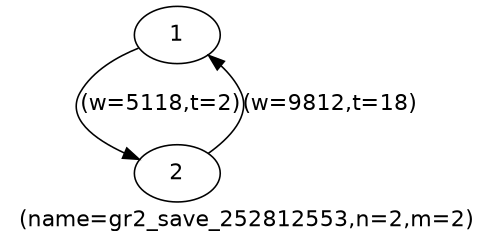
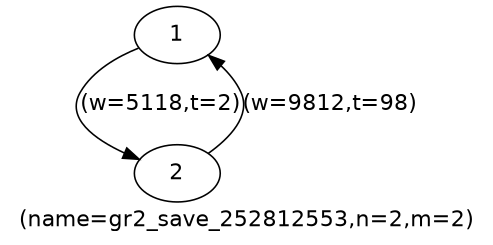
edge "2" -> "1": label "(w=9812,t=18)" -> "(w=9812,t=98)"
